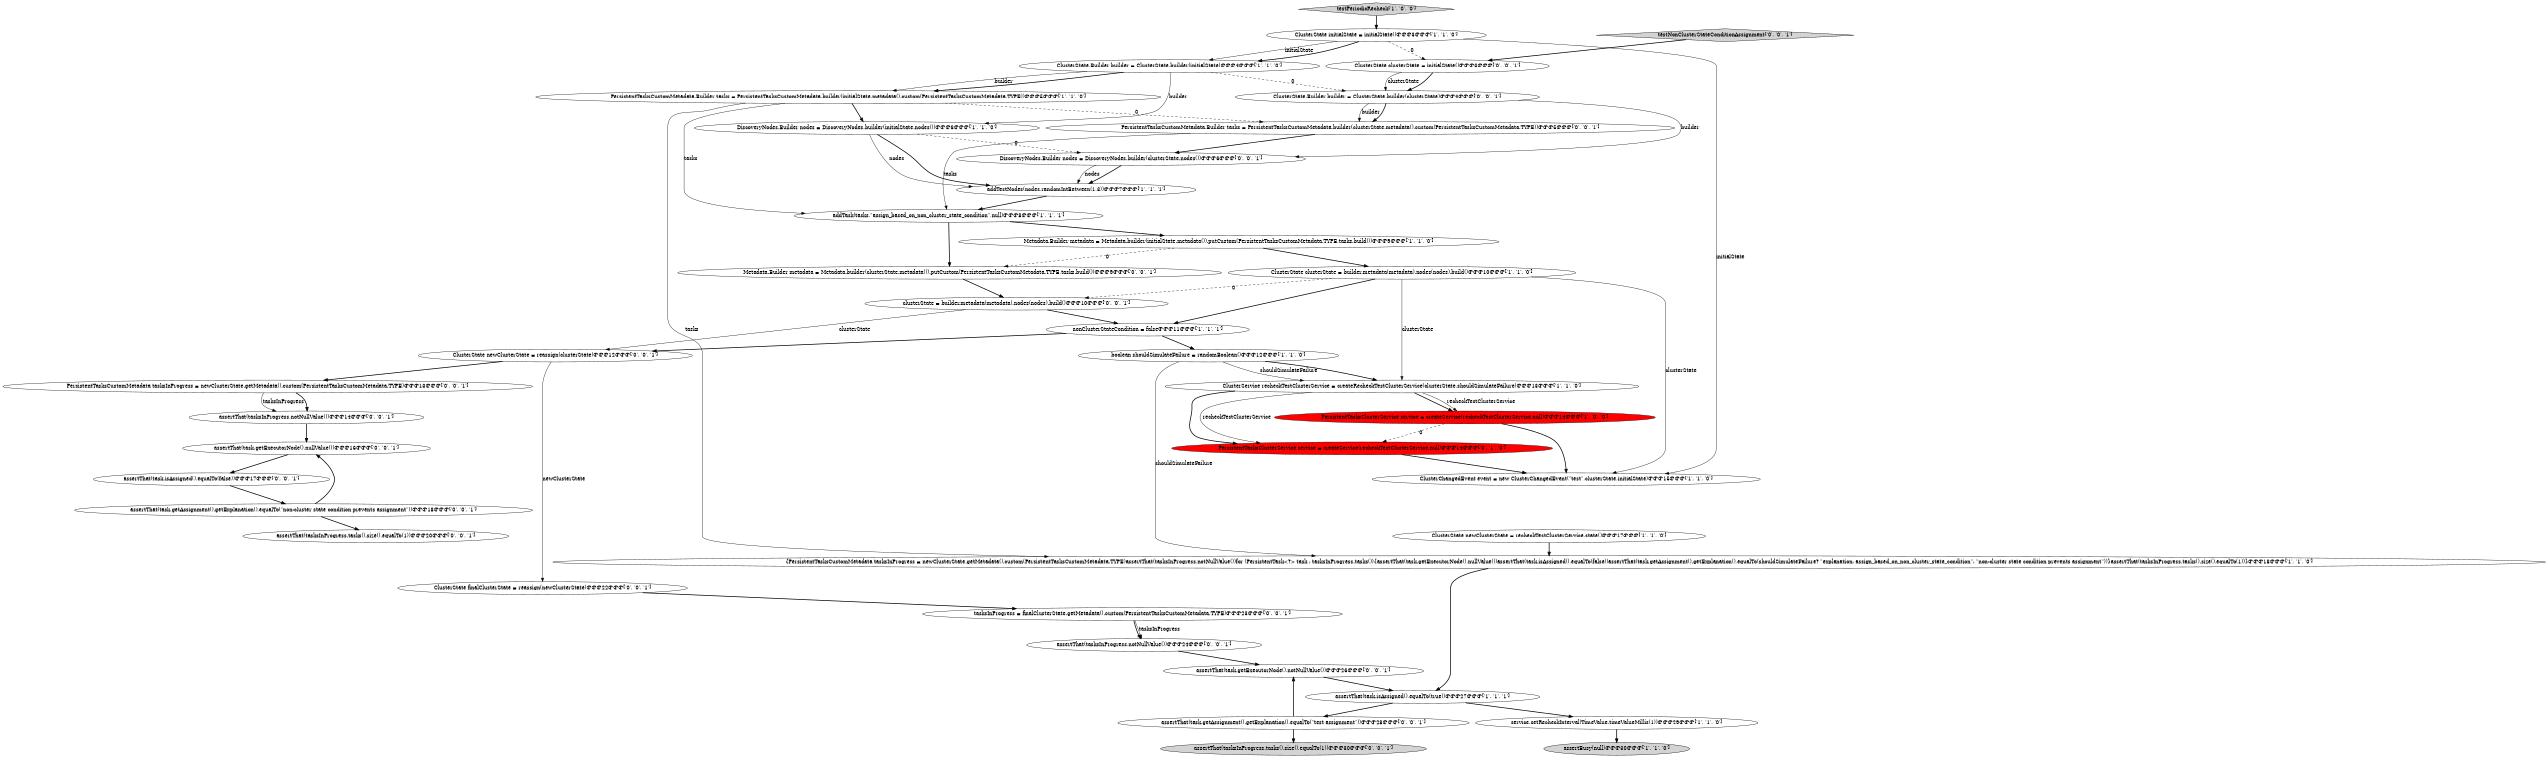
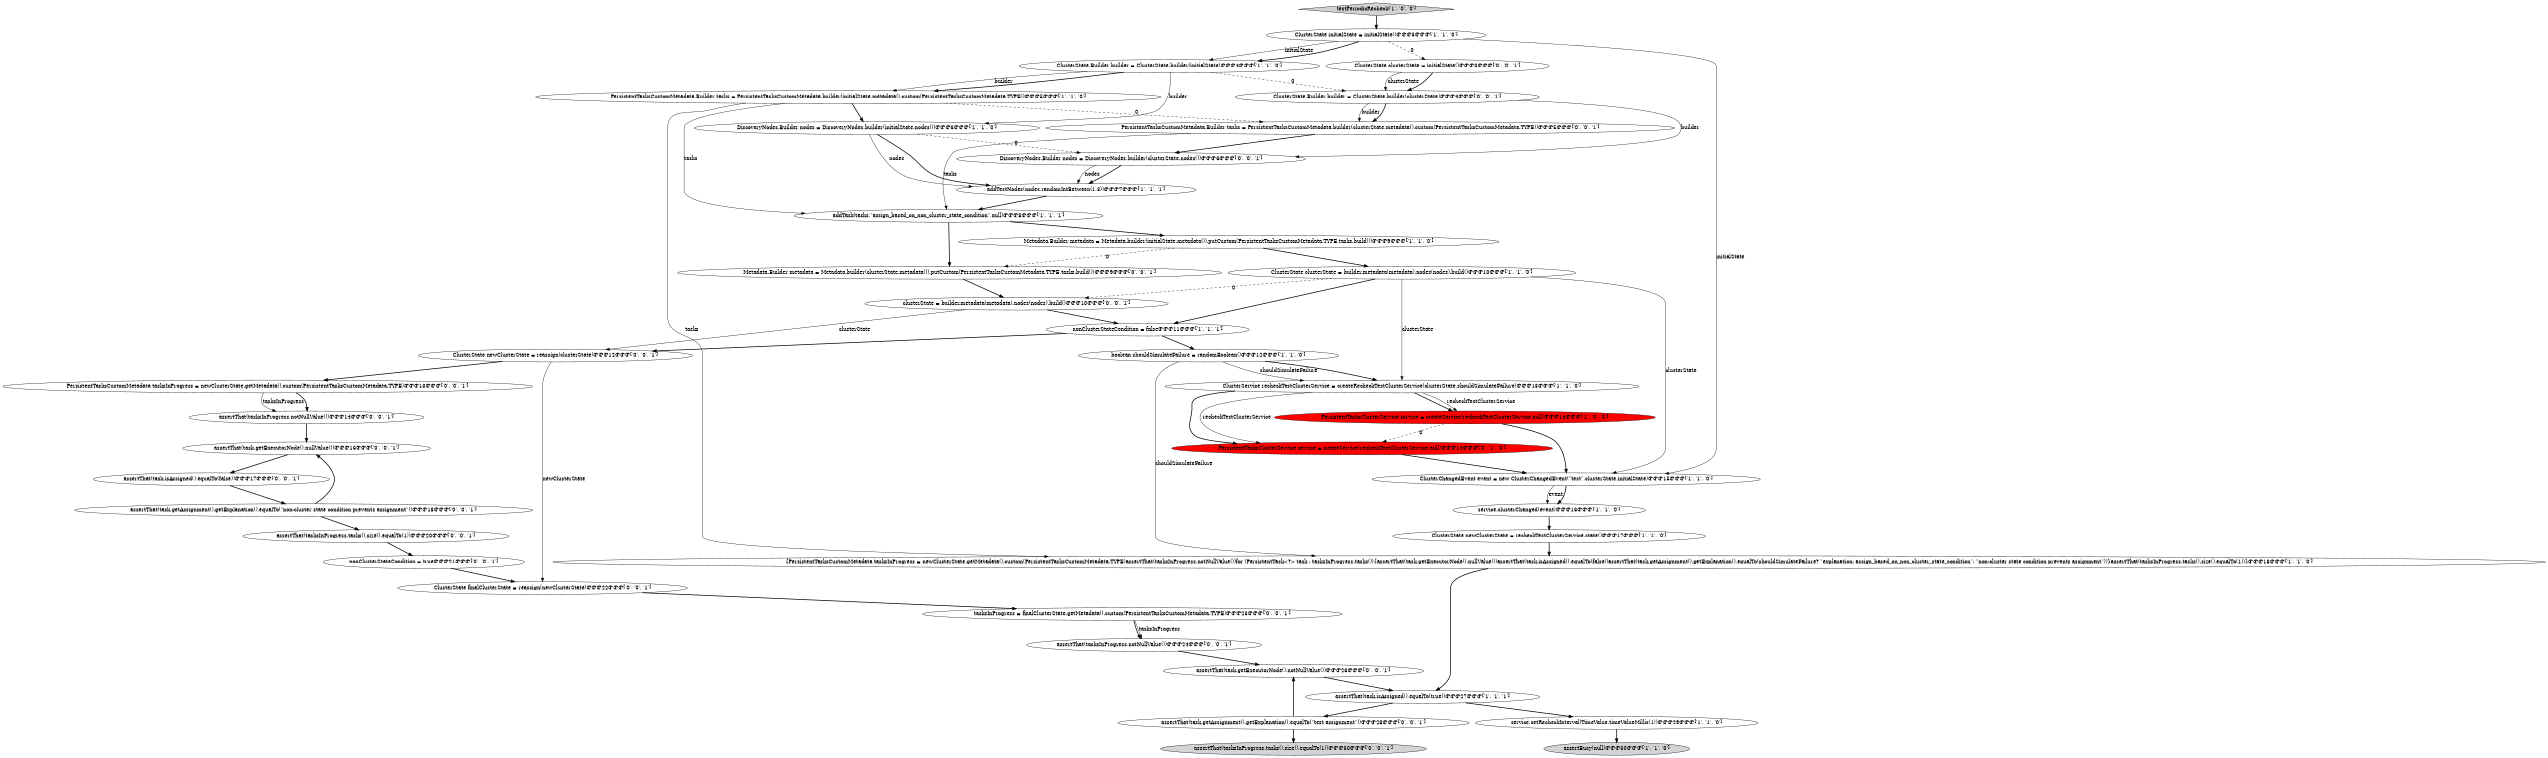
node "testNonClusterStateConditionAssignment['0', '0', '1']": removed
node "service.clusterChanged(event)@@@16@@@['1', '1', '0']": added
node "nonClusterStateCondition = true@@@21@@@['0', '0', '1']": added
